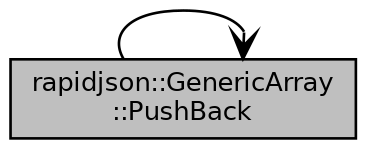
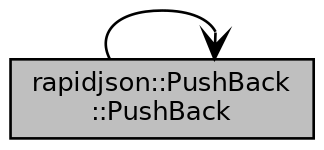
node "rapidjson::GenericArray ::PushBack": label "rapidjson::GenericArray ::PushBack" -> "rapidjson::PushBack ::PushBack"
